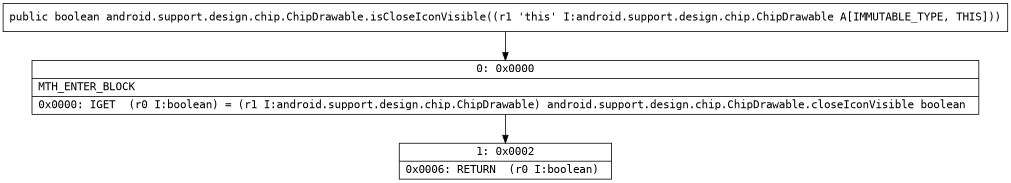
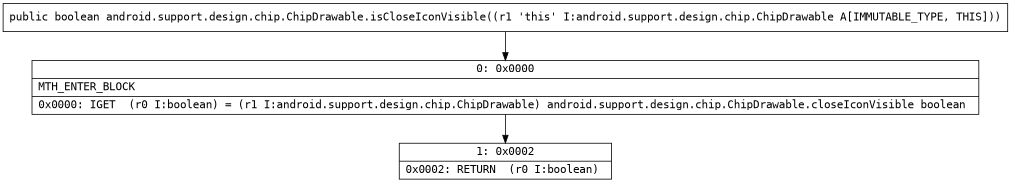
node "1: 0x0002": text "0x0006: RETURN  (r0 I:boolean)" -> "0x0002: RETURN  (r0 I:boolean)"
